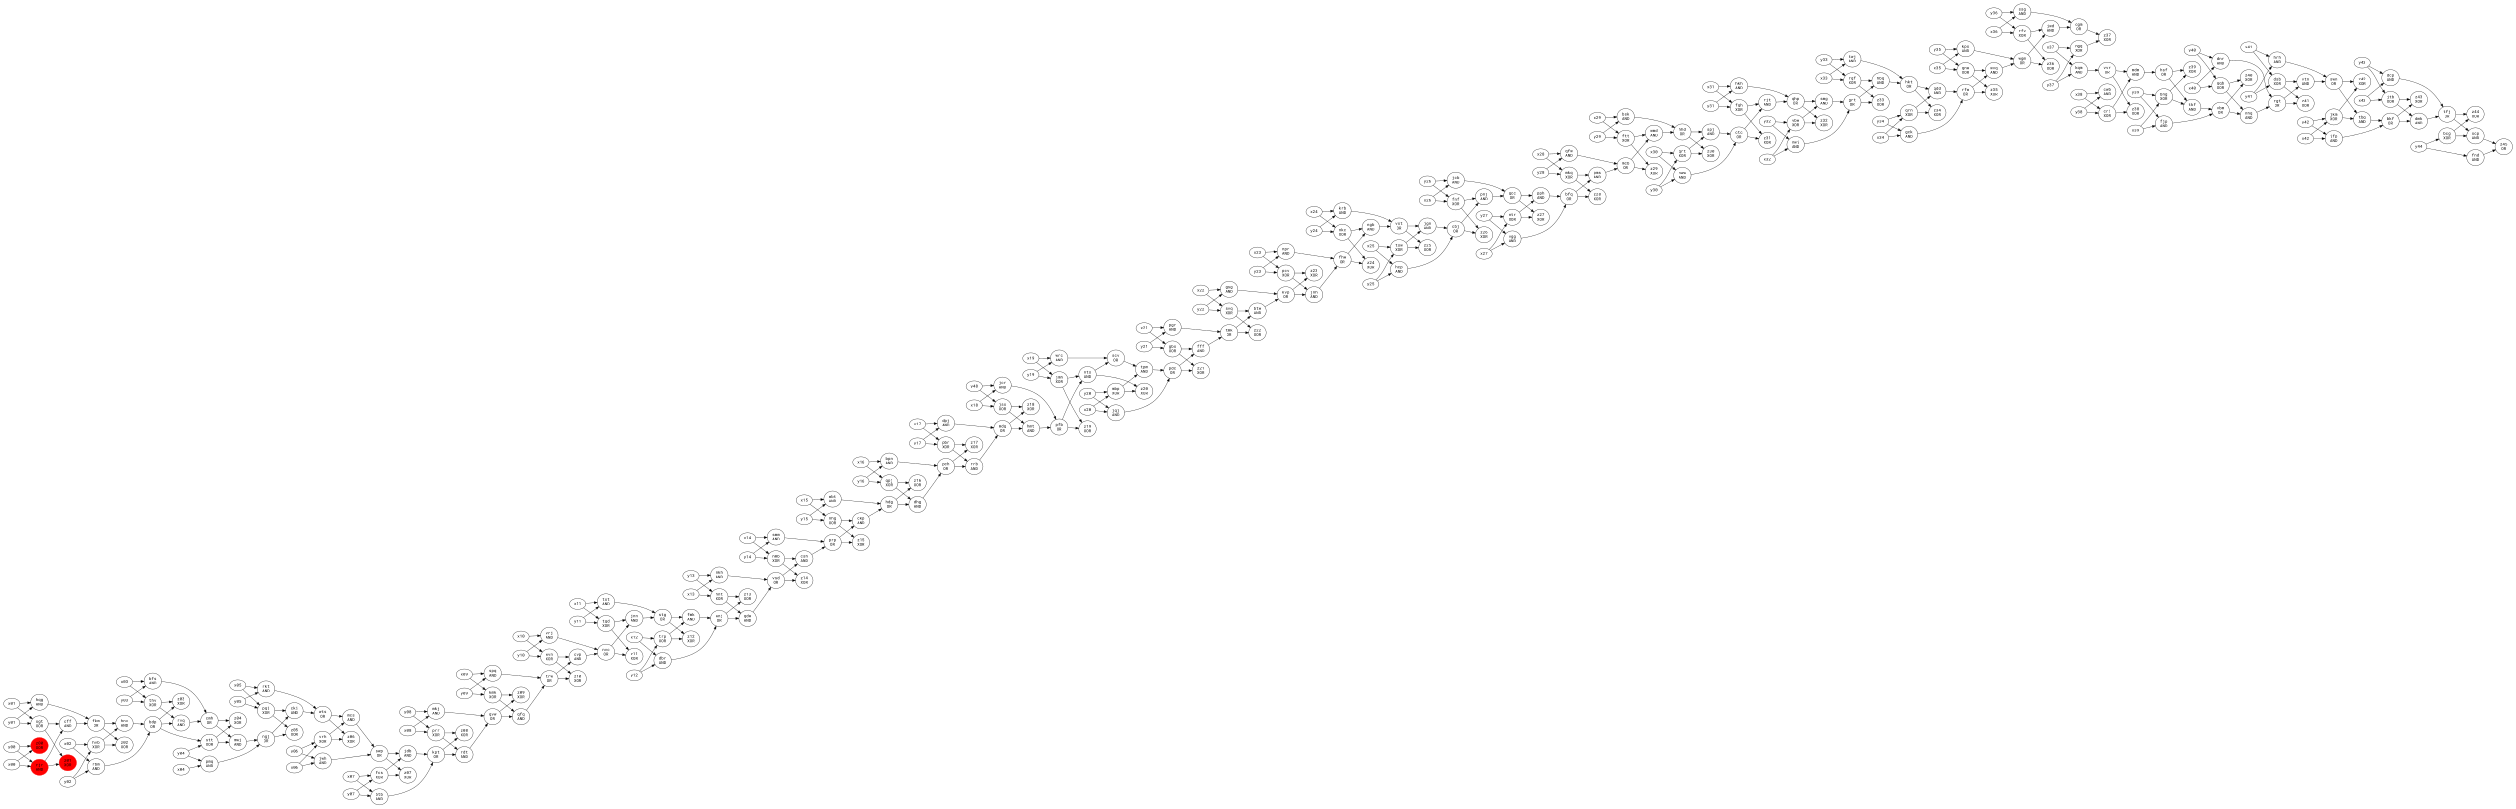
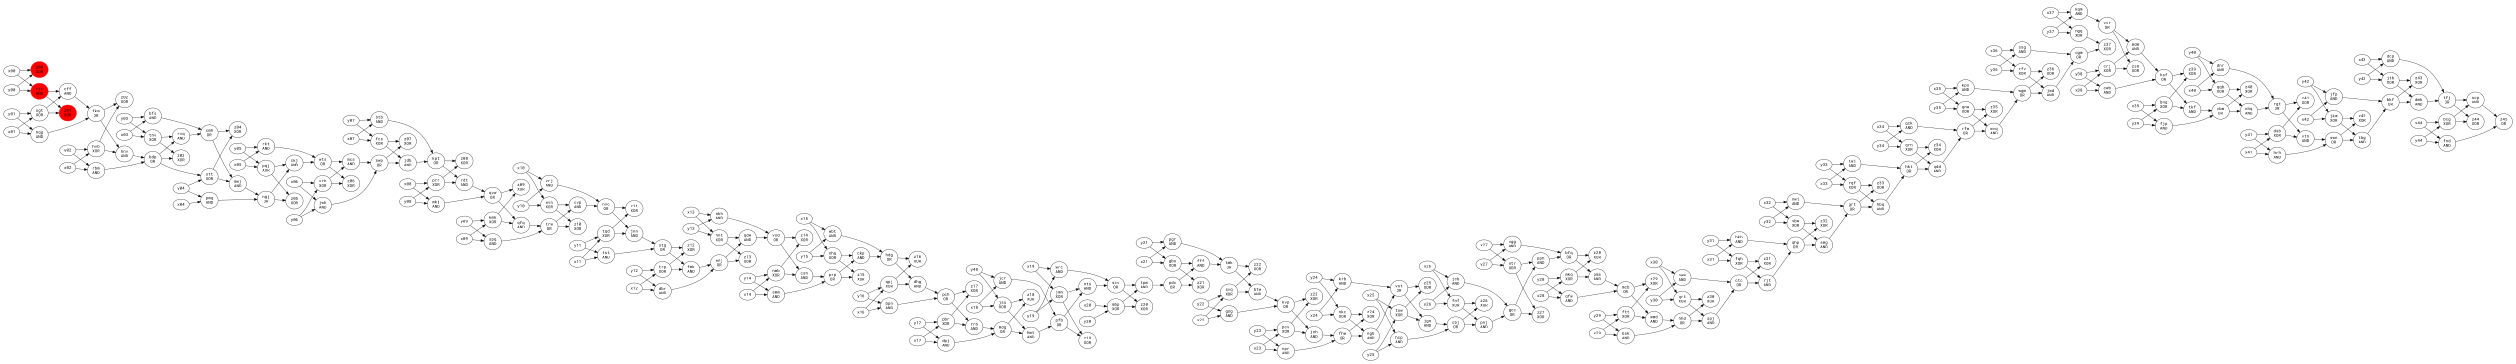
edge "cwb AND" -> "hsf OR": added
node "x44": added
edge "nts AND" -> "z20 XOR": now "scv OR" -> "z20 XOR"
node "jqj AND": removed
